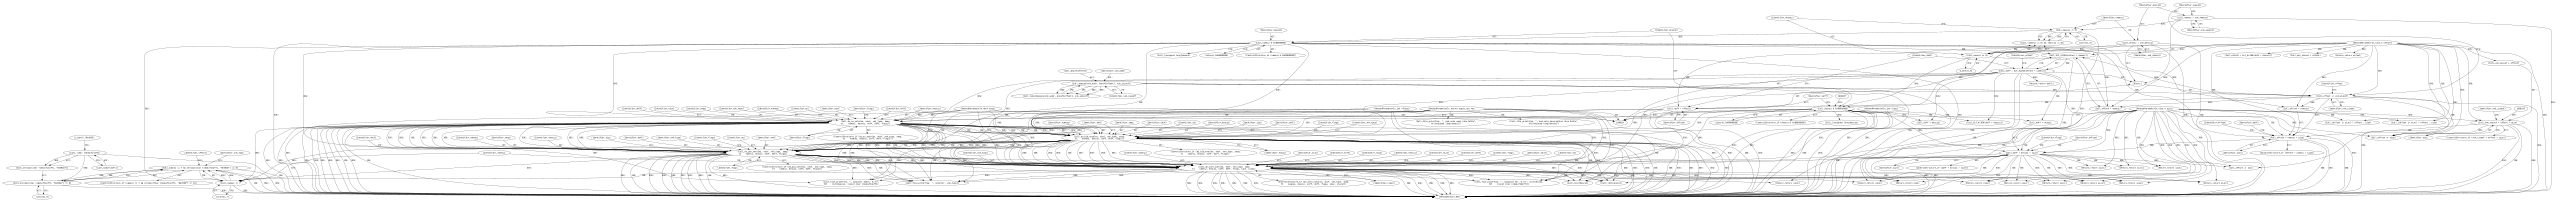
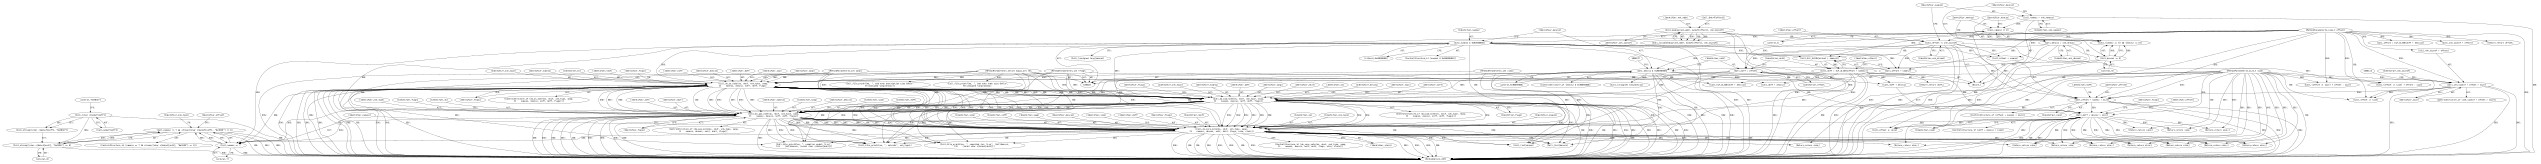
edge "(Block,)" -> "(Call,offset += xnh_sizeof)": reversed
node "(MethodParameterIn,nbuf swap)": label "(MethodParameterIn,nbuf swap)" -> "(MethodParameterIn,int swap)"
